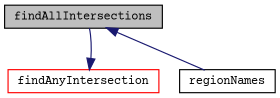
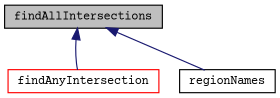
edge "findAllIntersections" -> "findAnyIntersection": reversed
